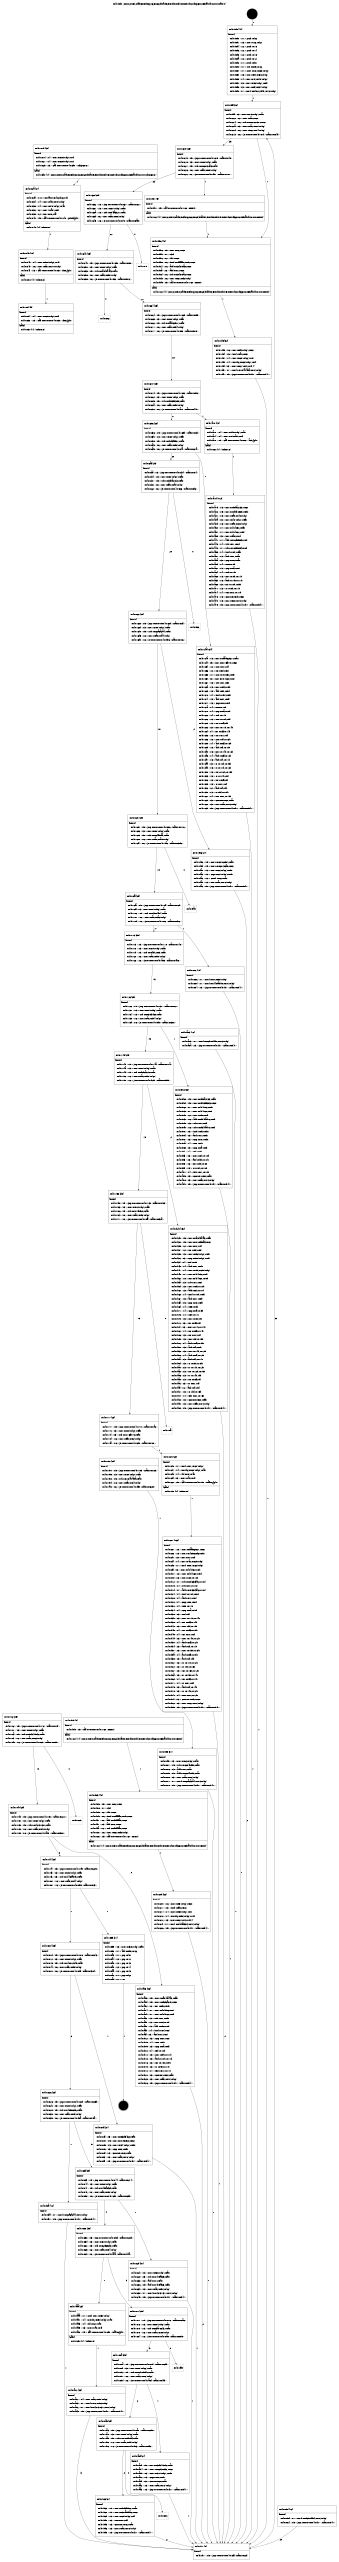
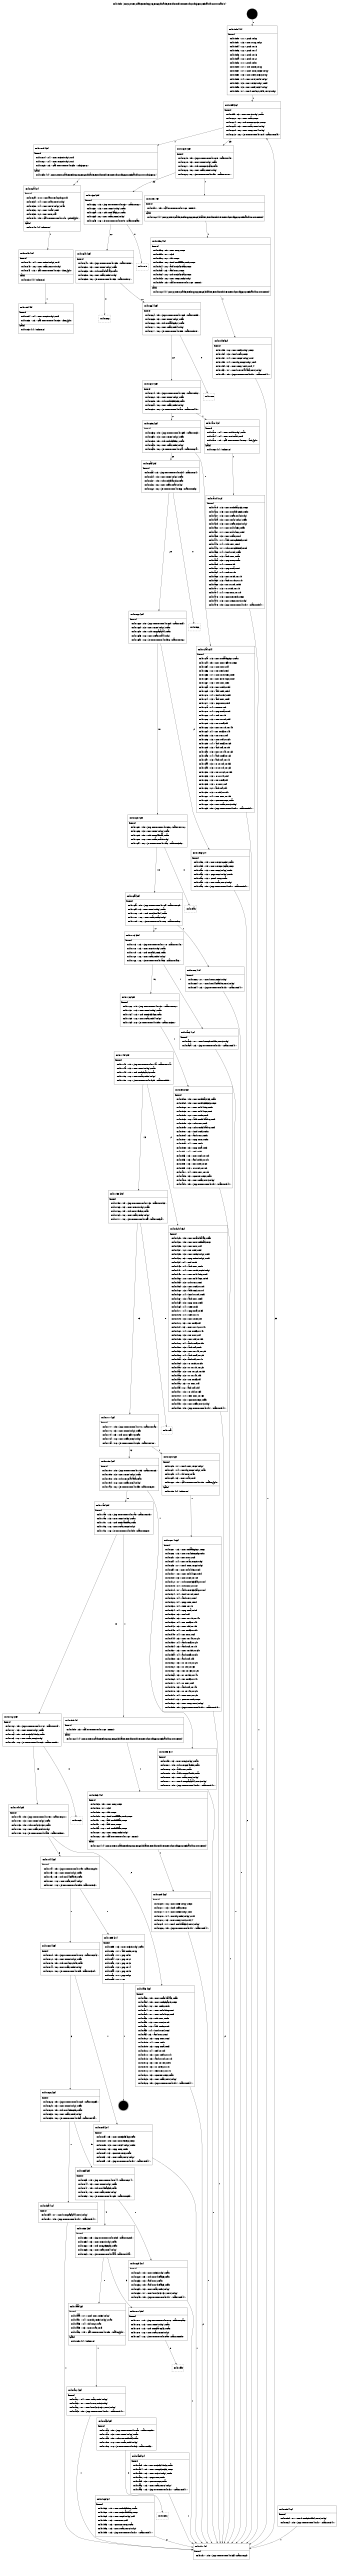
edge "0x4015ff [26]" -> "0x401db6 [40]": now "0x4015ff [26]" -> "0x401e1d [13]"
node "0x401eee": added
edge "0x401713 [25]" -> "0x401a83 [12]": added, label "1"
edge "0x40172c [25]" -> "0x401745 [25]": removed, label "15"
edge "0x401777 [25]" -> "0x401790 [25]": added, label "12"
node "0x4017a9 [25]": added
node "0x40188a [25]": removed
edge "0x4018a3 [25]" -> "0x401bc3 [27]": removed, label "2"
edge "0x401ac1 [23]" -> "0x401f17 [5]": label " 3" -> " 1"
edge "0x401e5d [12]" -> "0x401f17 [5]": label " 20" -> " 1"
